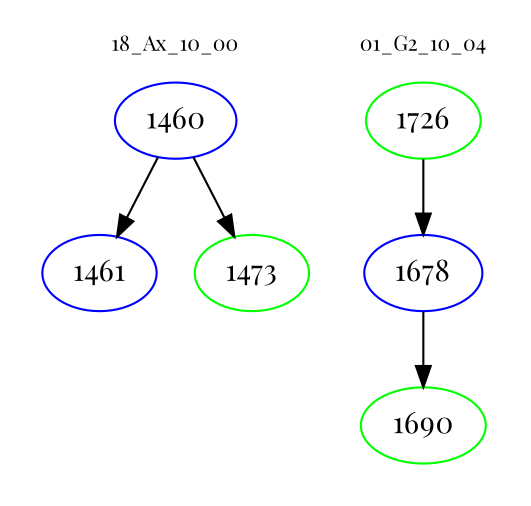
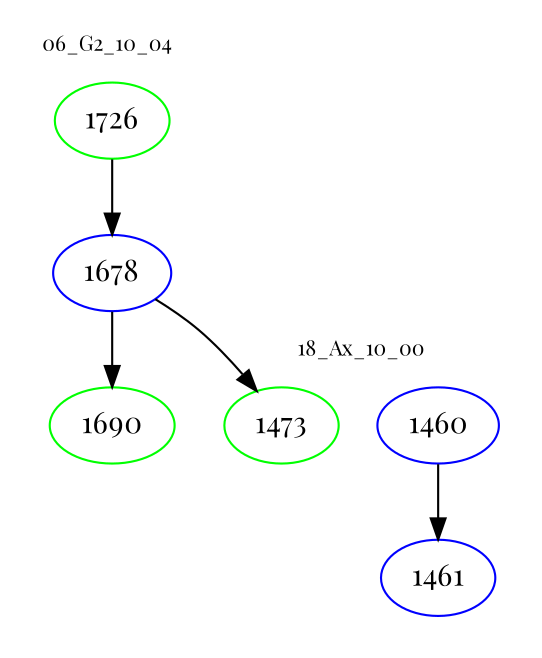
cluster "01_G2_10_04": label "01_G2_10_04" -> "06_G2_10_04"
edge "1460" -> "1473": now "1678" -> "1473"
